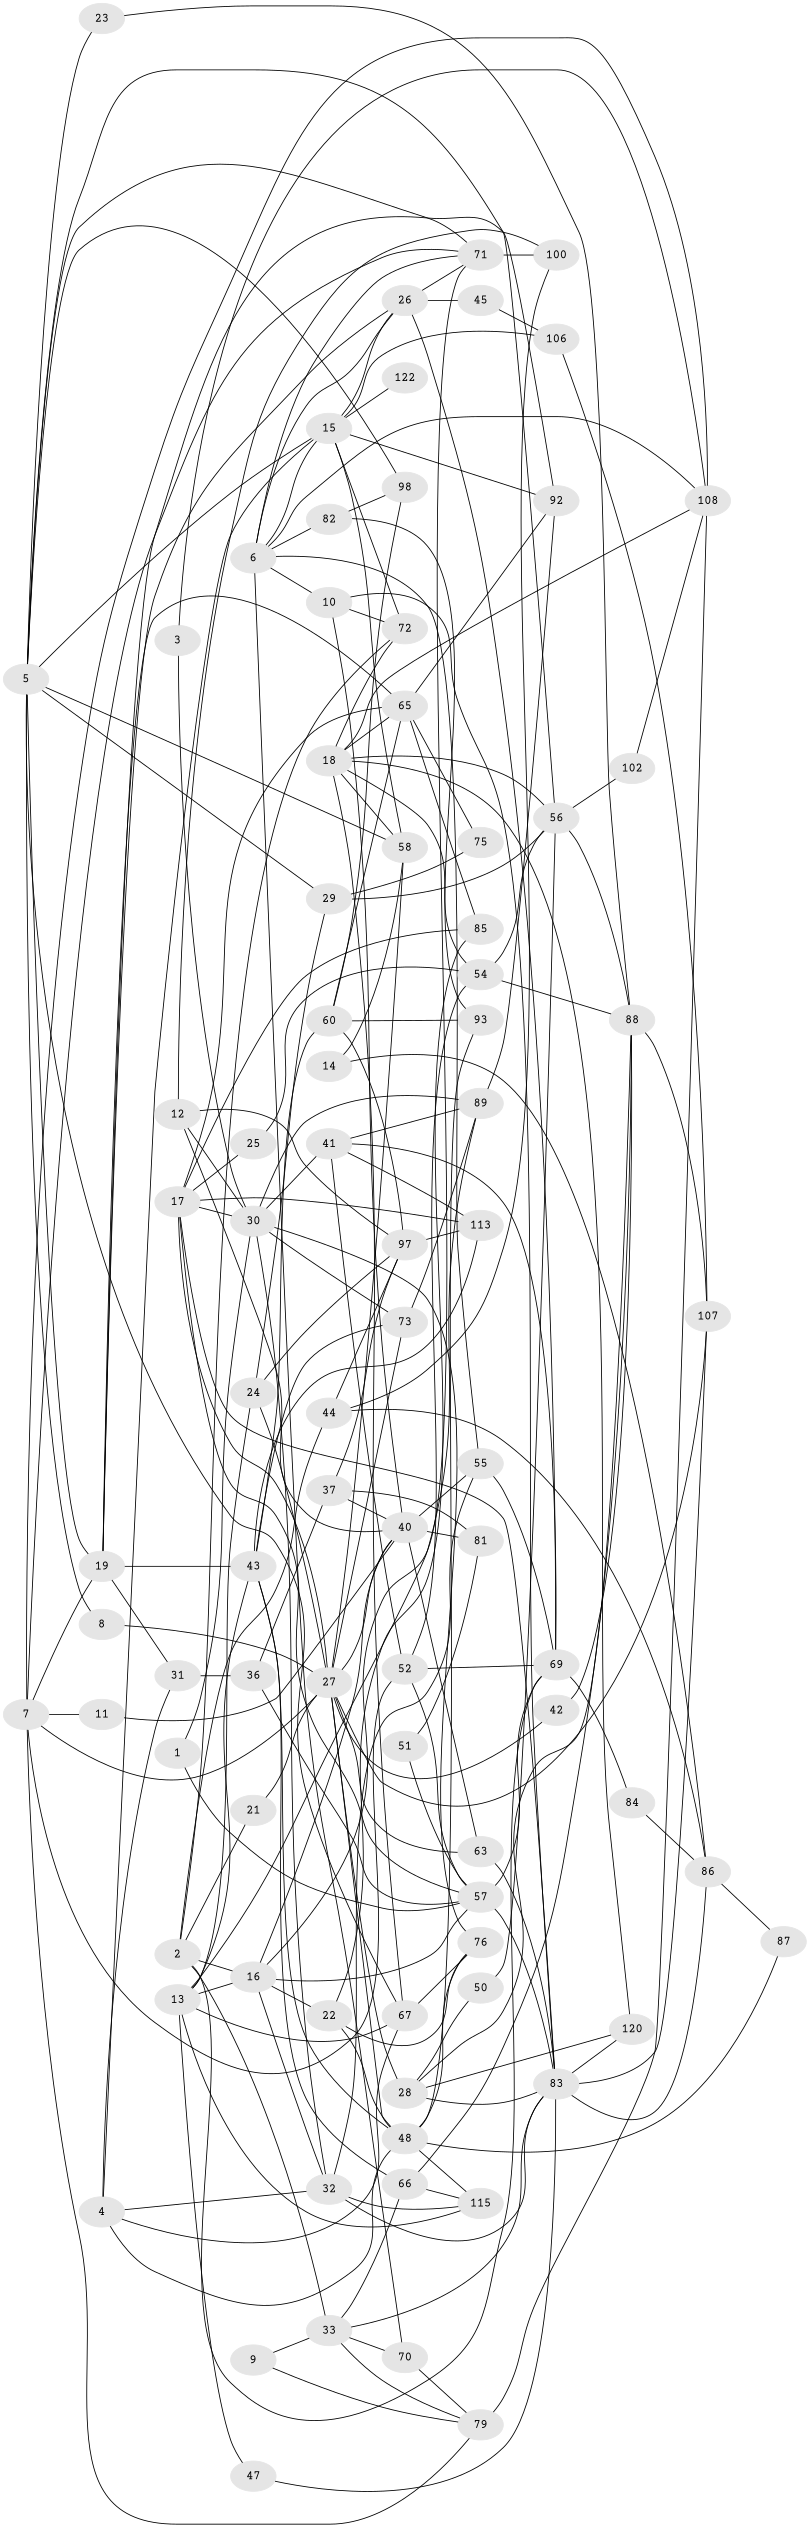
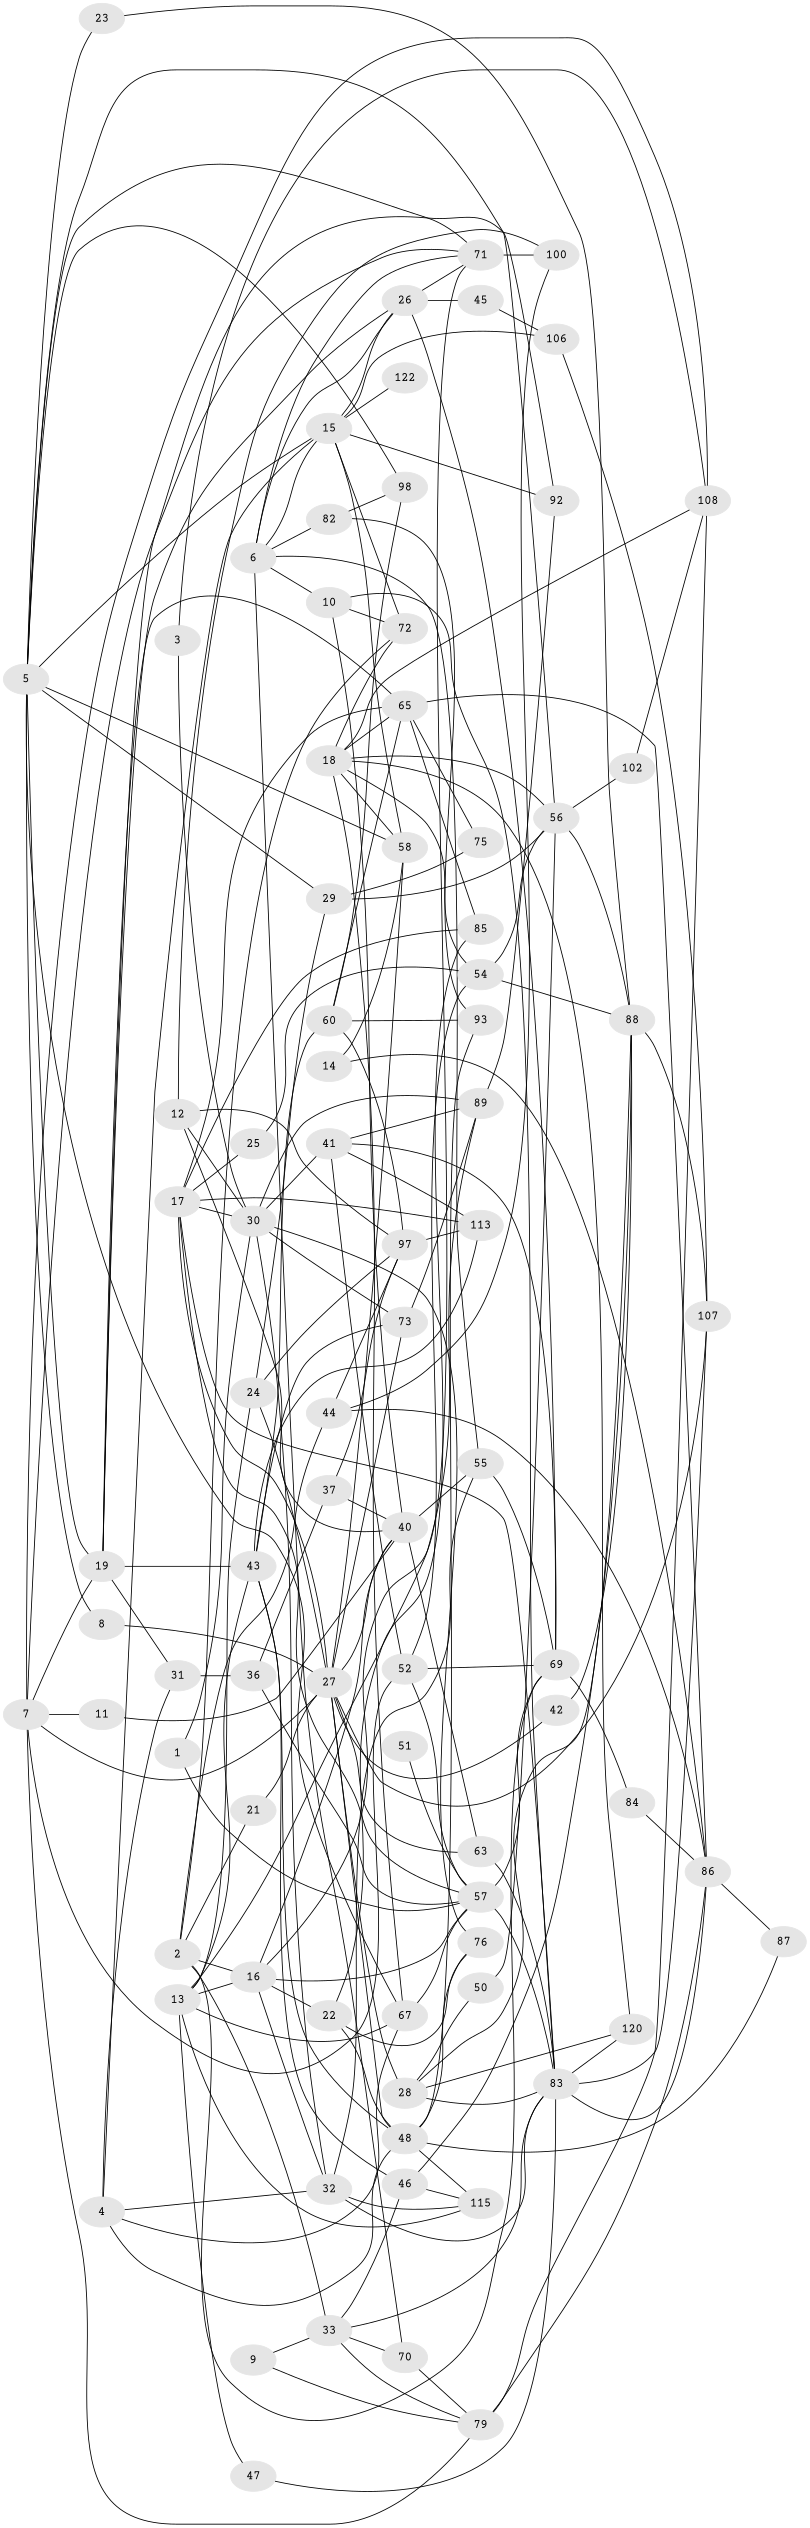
edge "108" -- "6": removed
edge "92" -- "65": now "86" -- "65"
node "81": removed
edge "76" -- "67": now "57" -- "67"
edge "86" -- "79": added
node "66": label "66" -> "46"
